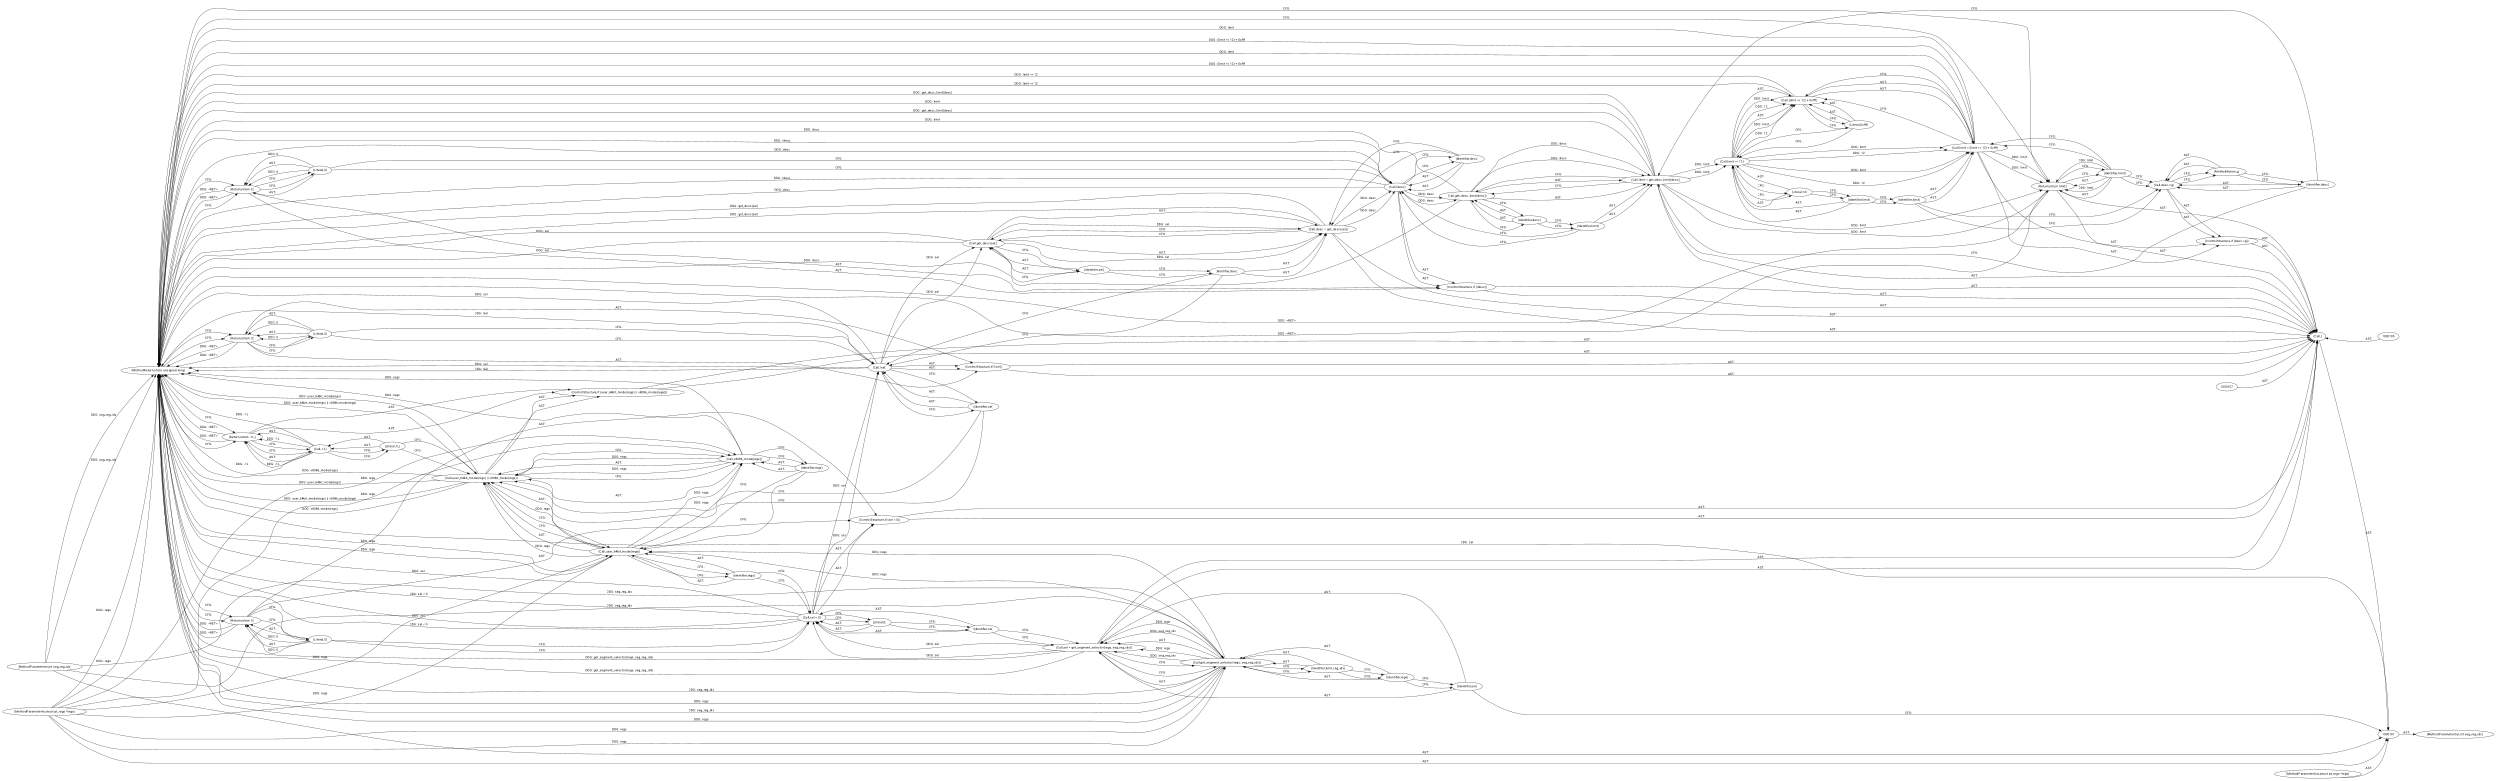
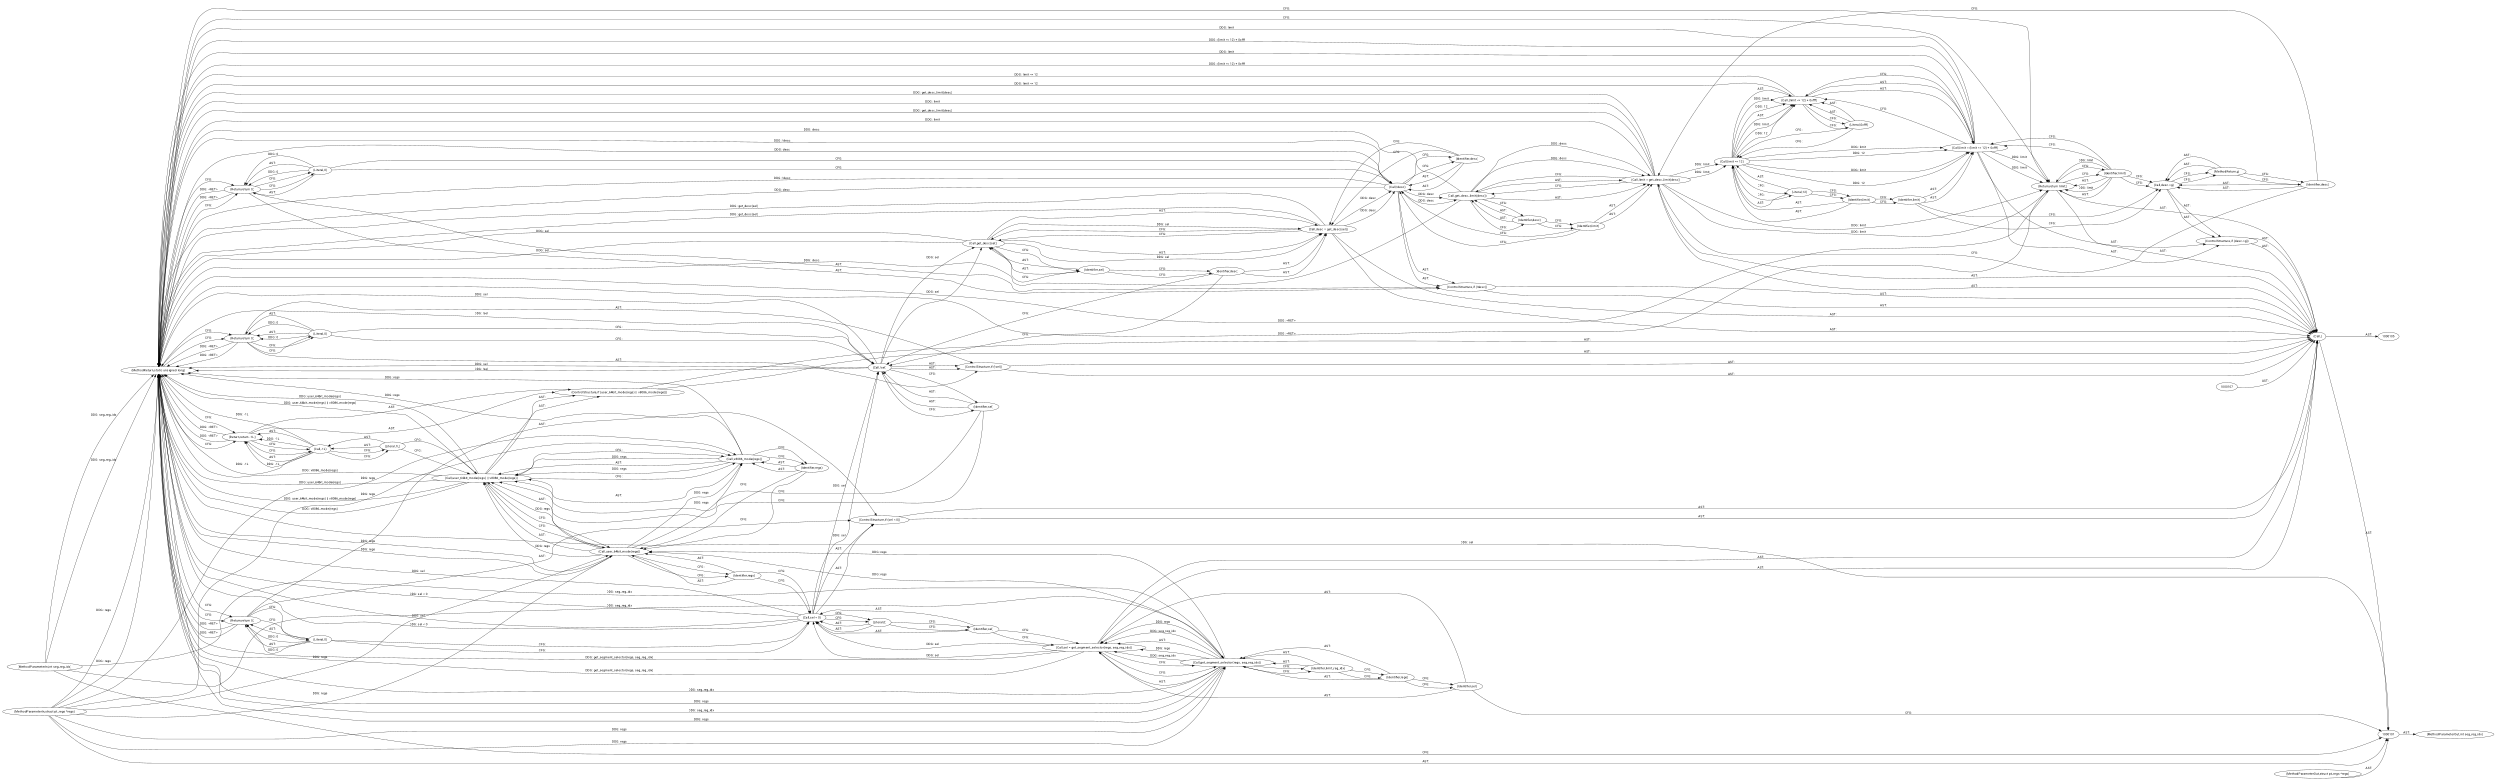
edge "1000105" -> "(Call,)": reversed
edge "(MethodParameterIn,int seg_reg_idx)" -> "1000101": label "AST: " -> "CFG: "
